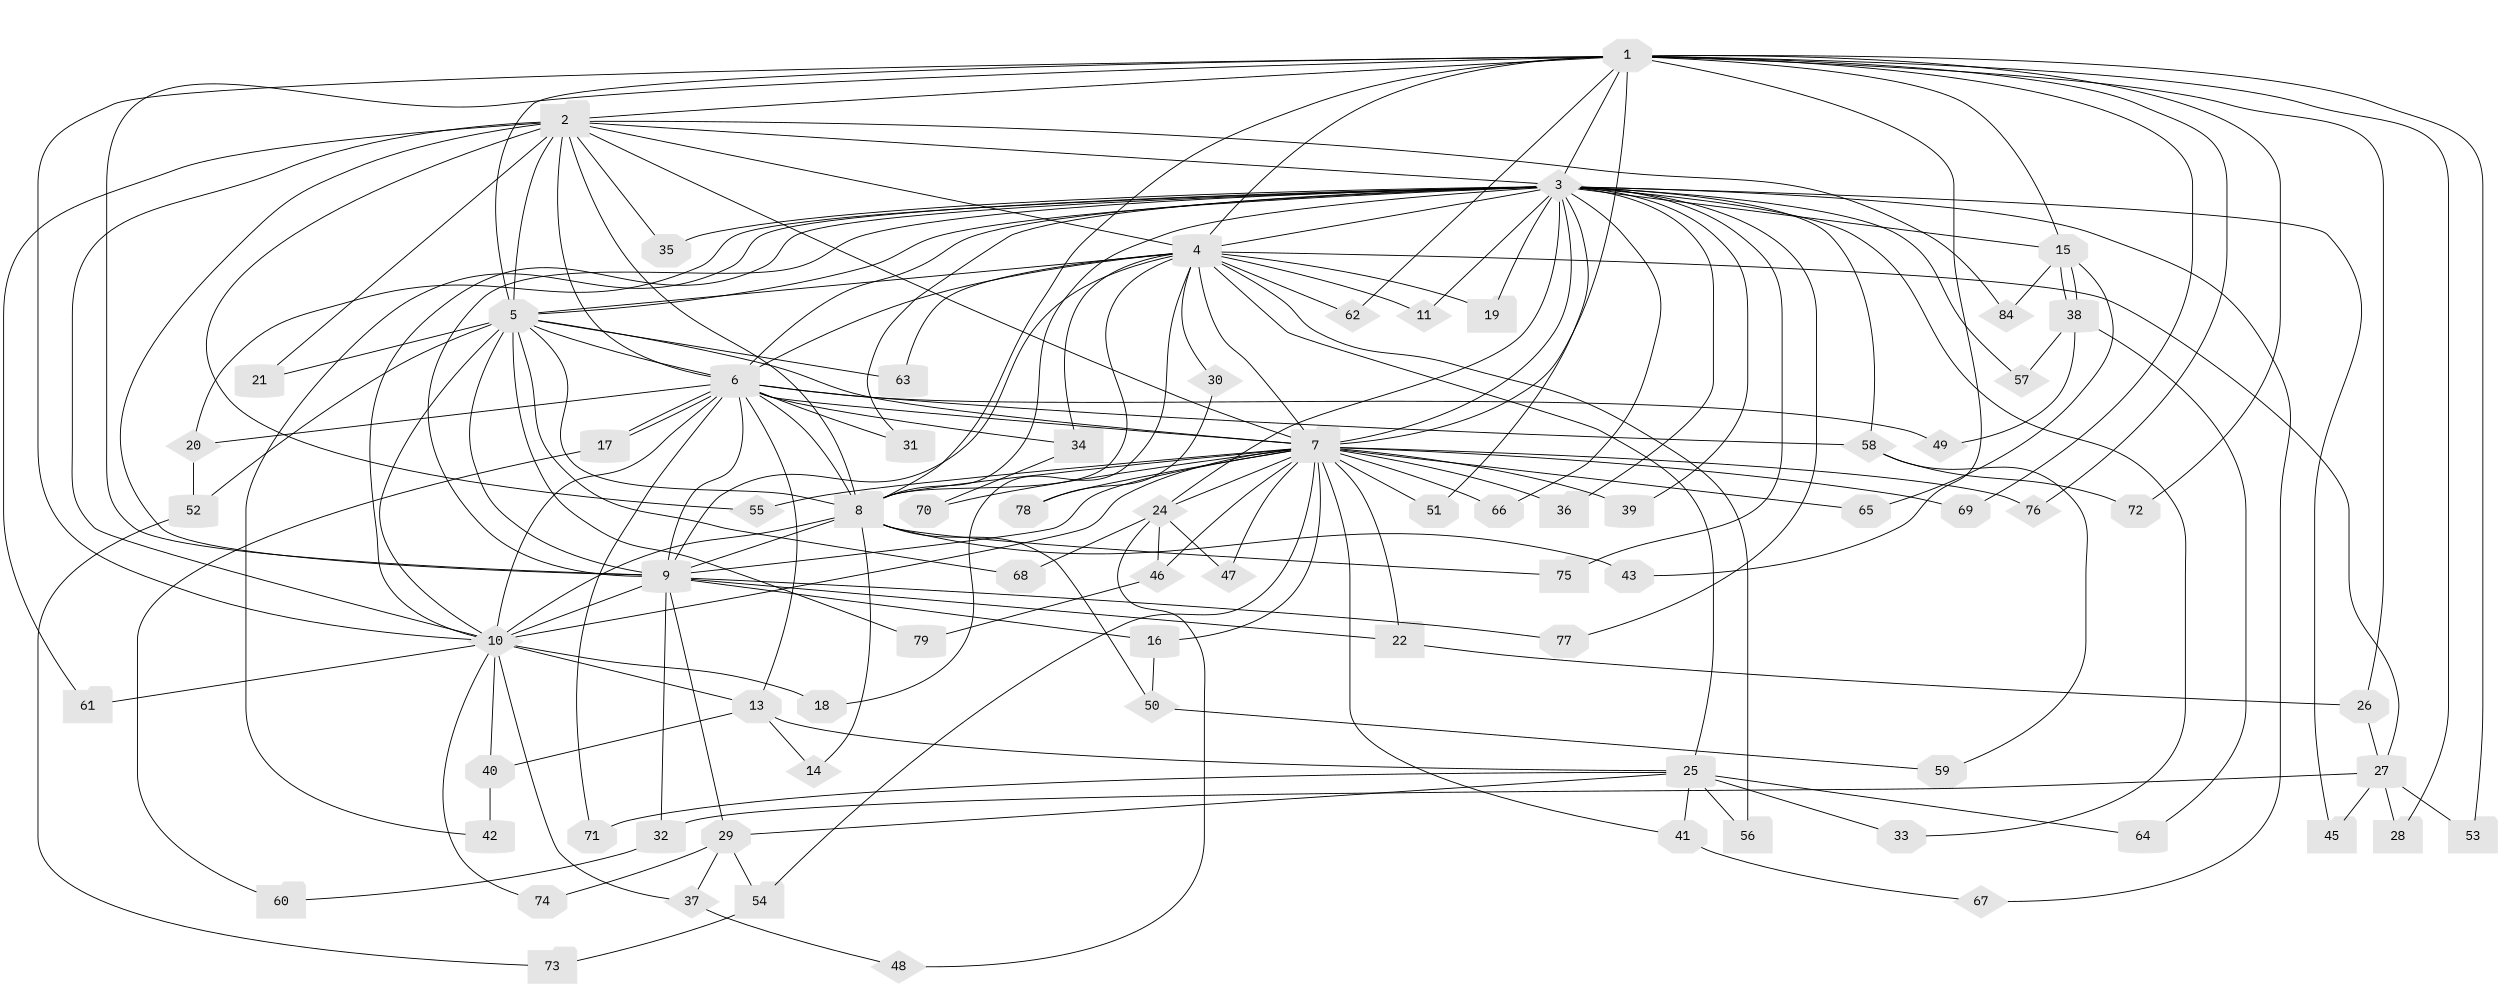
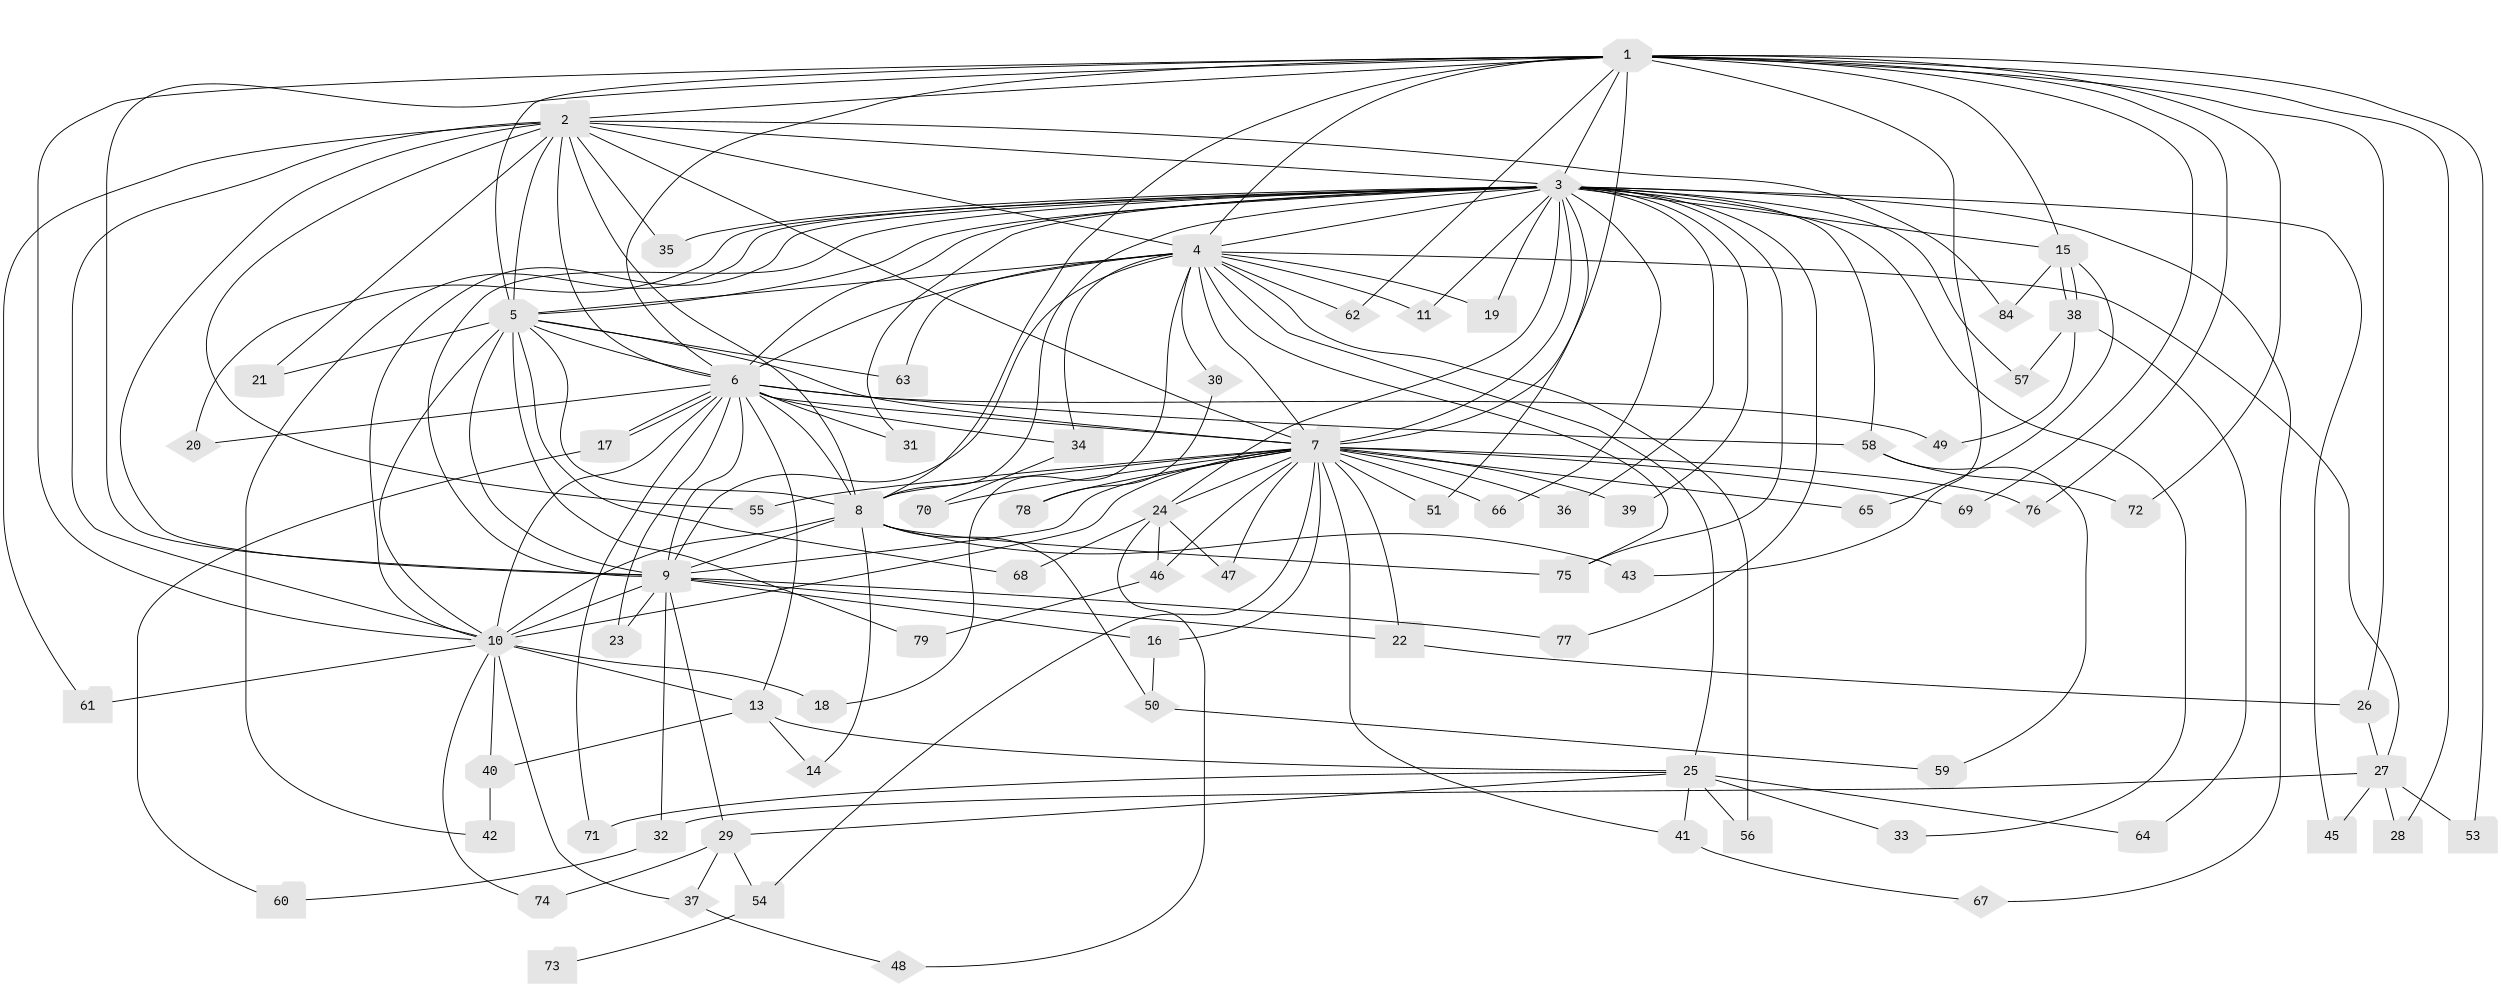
edge "1" -- "6": added
edge "4" -- "8": now "4" -- "75"
node "52": removed
node "23": added
